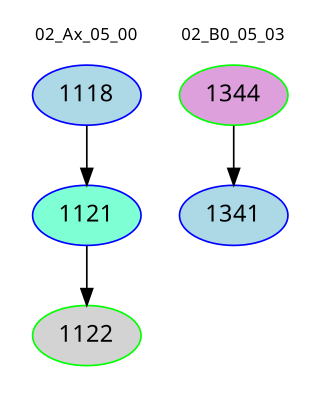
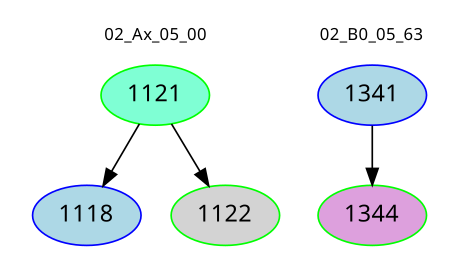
cluster "02_B0_05_03": label "02_B0_05_03" -> "02_B0_05_63"
edge "1118" -> "1121": reversed
edge "1344" -> "1341": reversed
node "1121": color blue -> green
